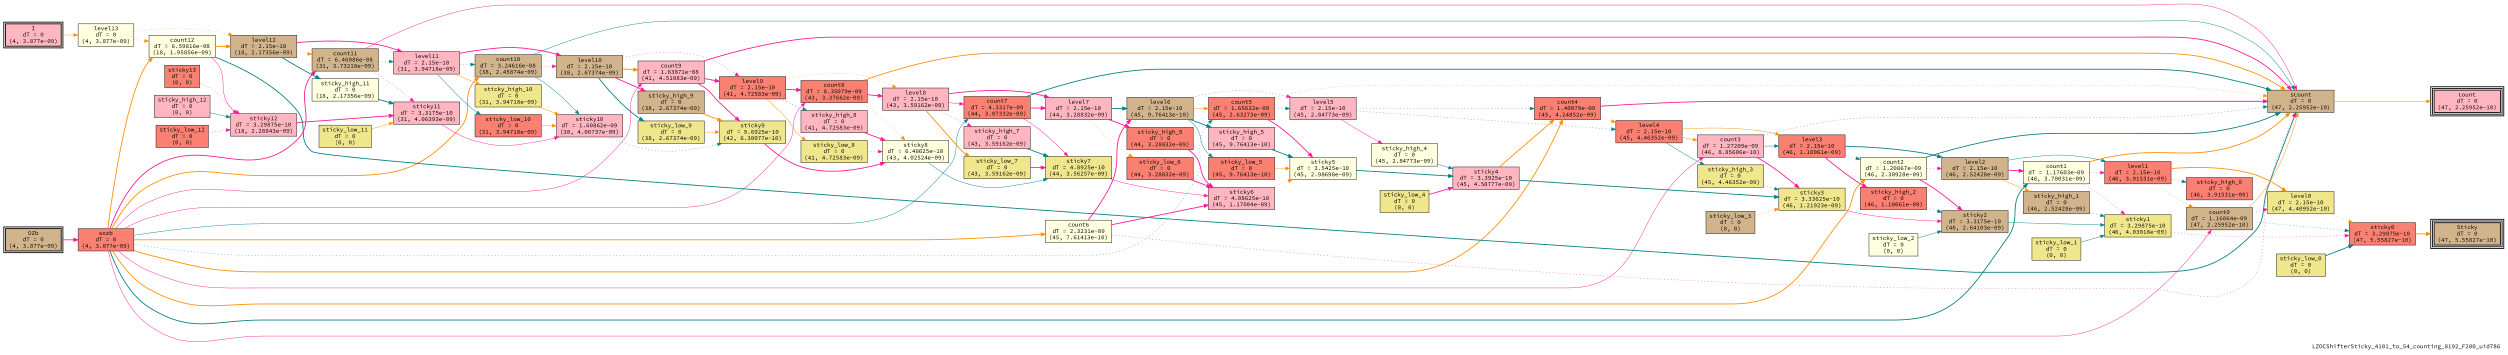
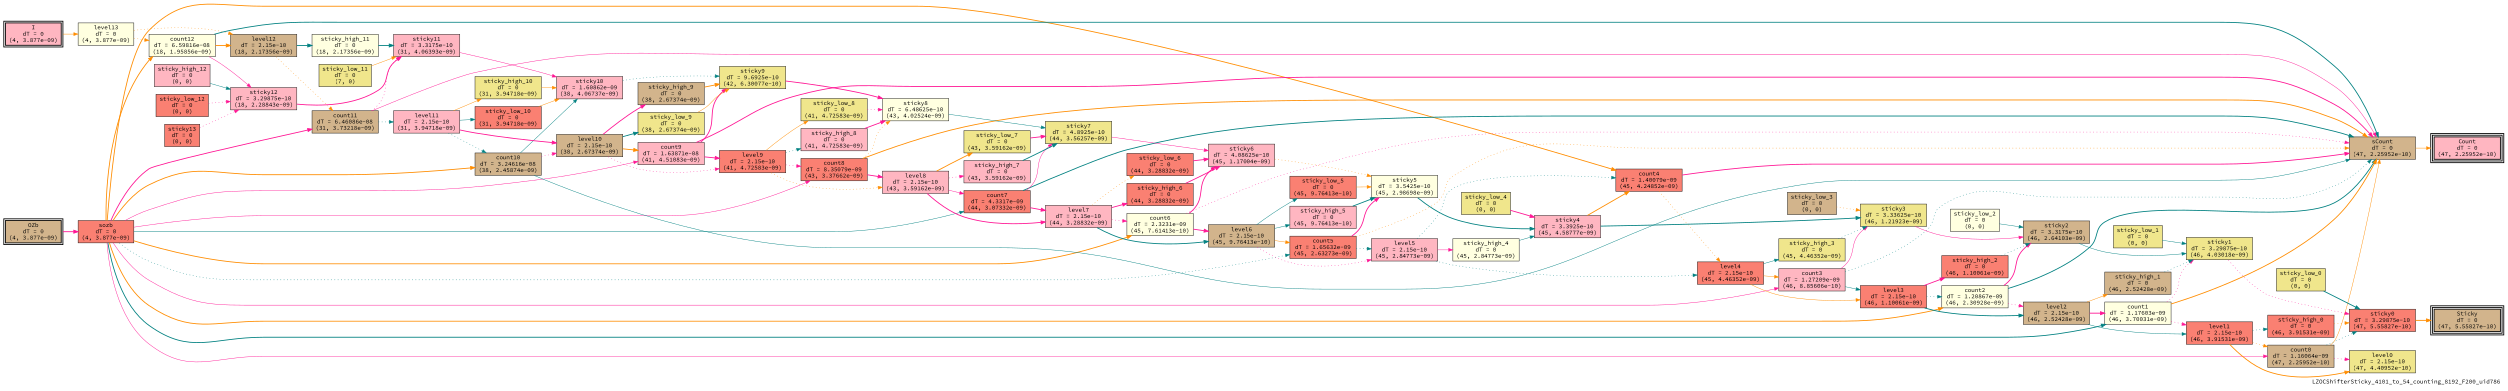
edge "level12 dT = 2.15e-10 (18, 2.17356e-09)" -> "level11 dT = 2.15e-10 (31, 3.94718e-09)": removed
edge "level9 dT = 2.15e-10 (41, 4.72583e-09)" -> "count8 dT = 8.35079e-09 (43, 3.37662e-09)": style bold -> dotted
edge "level6 dT = 2.15e-10 (45, 9.76413e-10)" -> "sticky_high_5 dT = 0 (45, 9.76413e-10)": style bold -> solid
node "sticky_low_11 dT = 0 (0, 0)": label "sticky_low_11 dT = 0 (0, 0)" -> "sticky_low_11 dT = 0 (7, 0)"
edge "count3 dT = 1.27209e-09 (46, 8.85606e-10)" -> "sticky3 dT = 3.33625e-10 (46, 1.21923e-09)": style bold -> solid
edge "level0 dT = 2.15e-10 (47, 4.40952e-10)" -> "sticky0 dT = 3.29875e-10 (47, 5.55827e-10)": now "sticky_high_0 dT = 0 (46, 3.91531e-09)" -> "sticky0 dT = 3.29875e-10 (47, 5.55827e-10)"
edge "level7 dT = 2.15e-10 (44, 3.28832e-09)" -> "count6 dT = 2.3231e-09 (45, 7.61413e-10)": added
